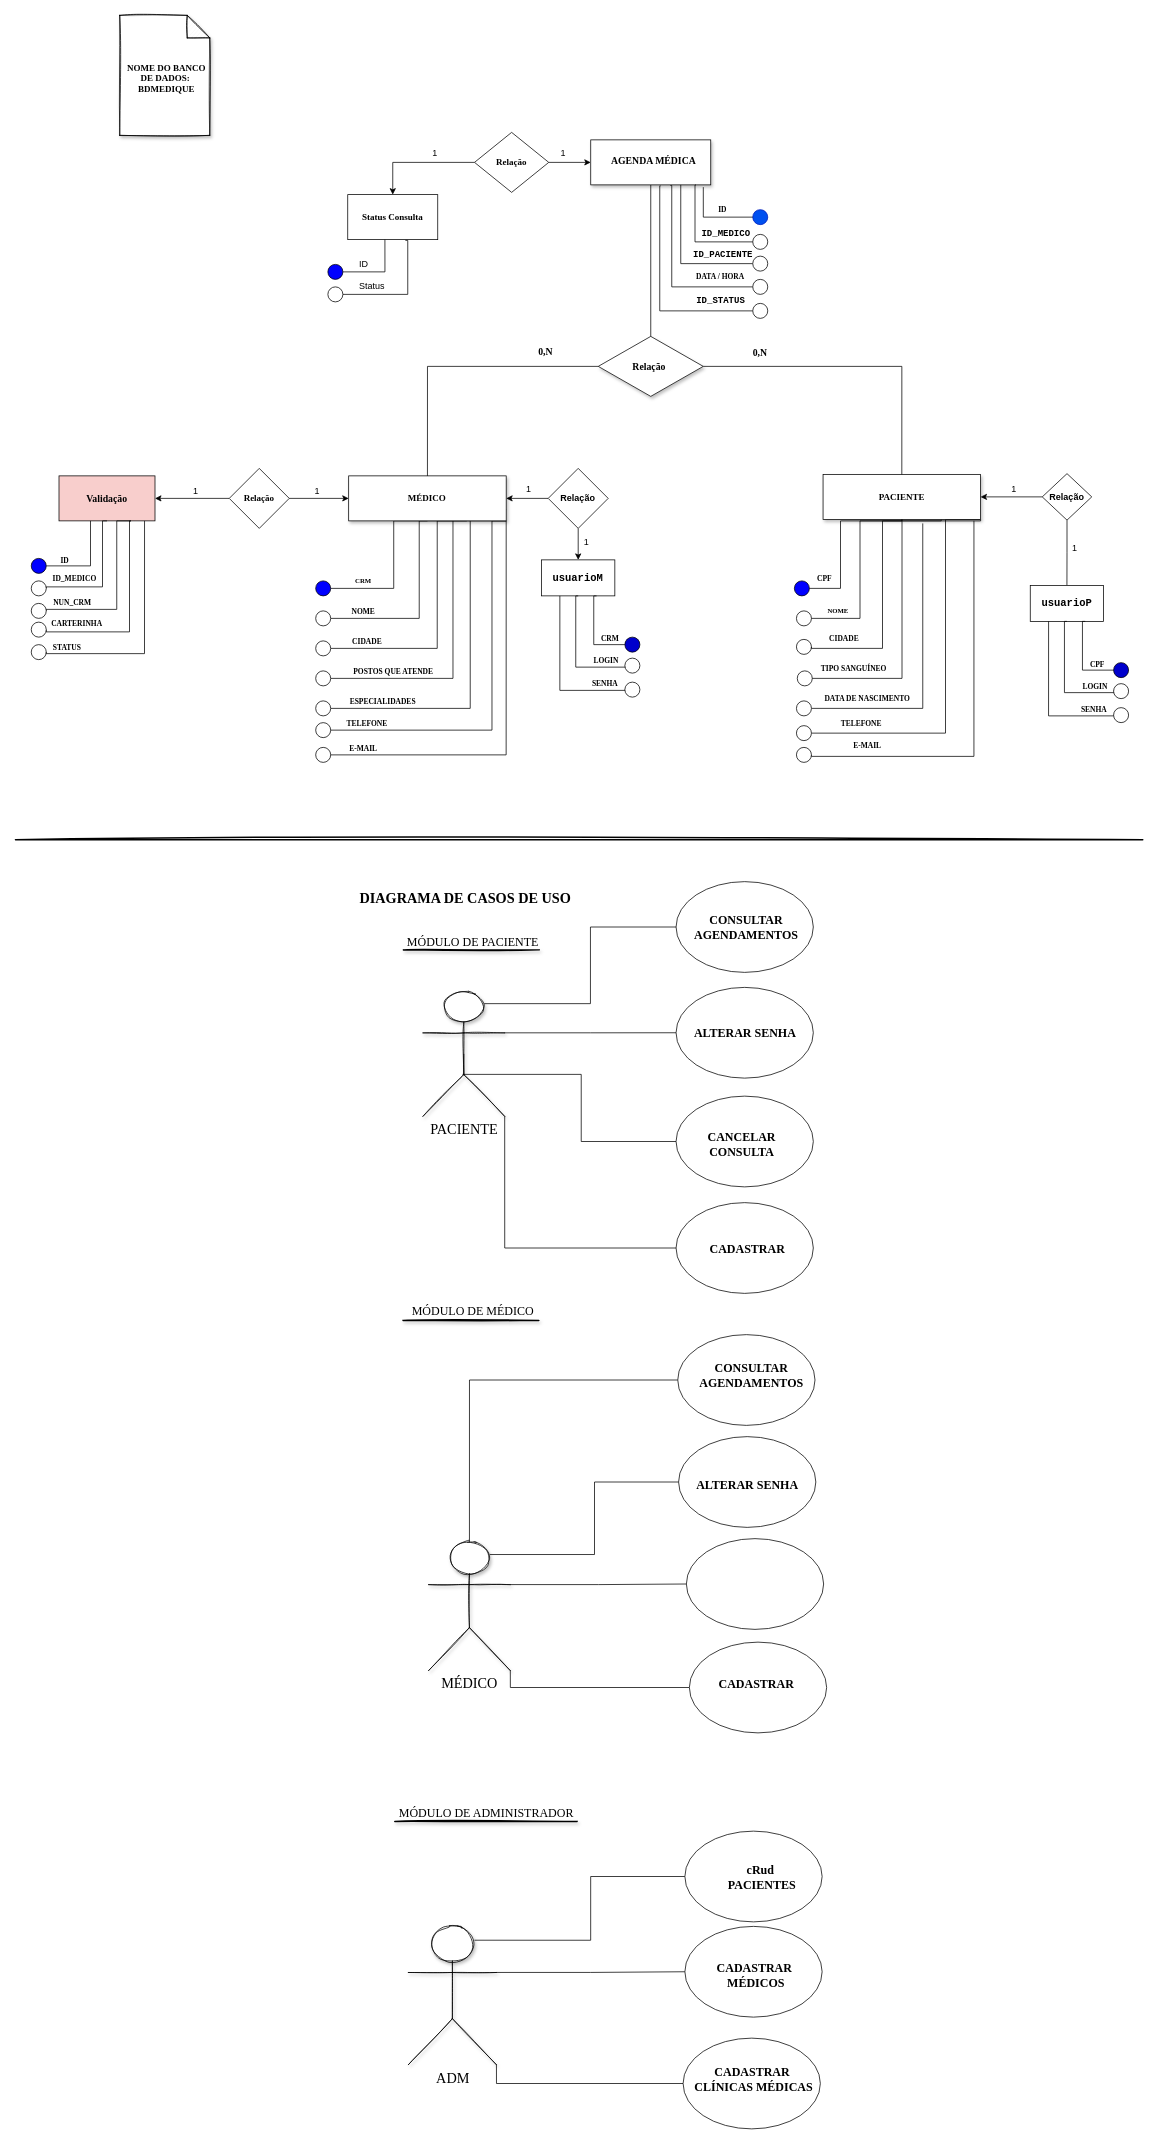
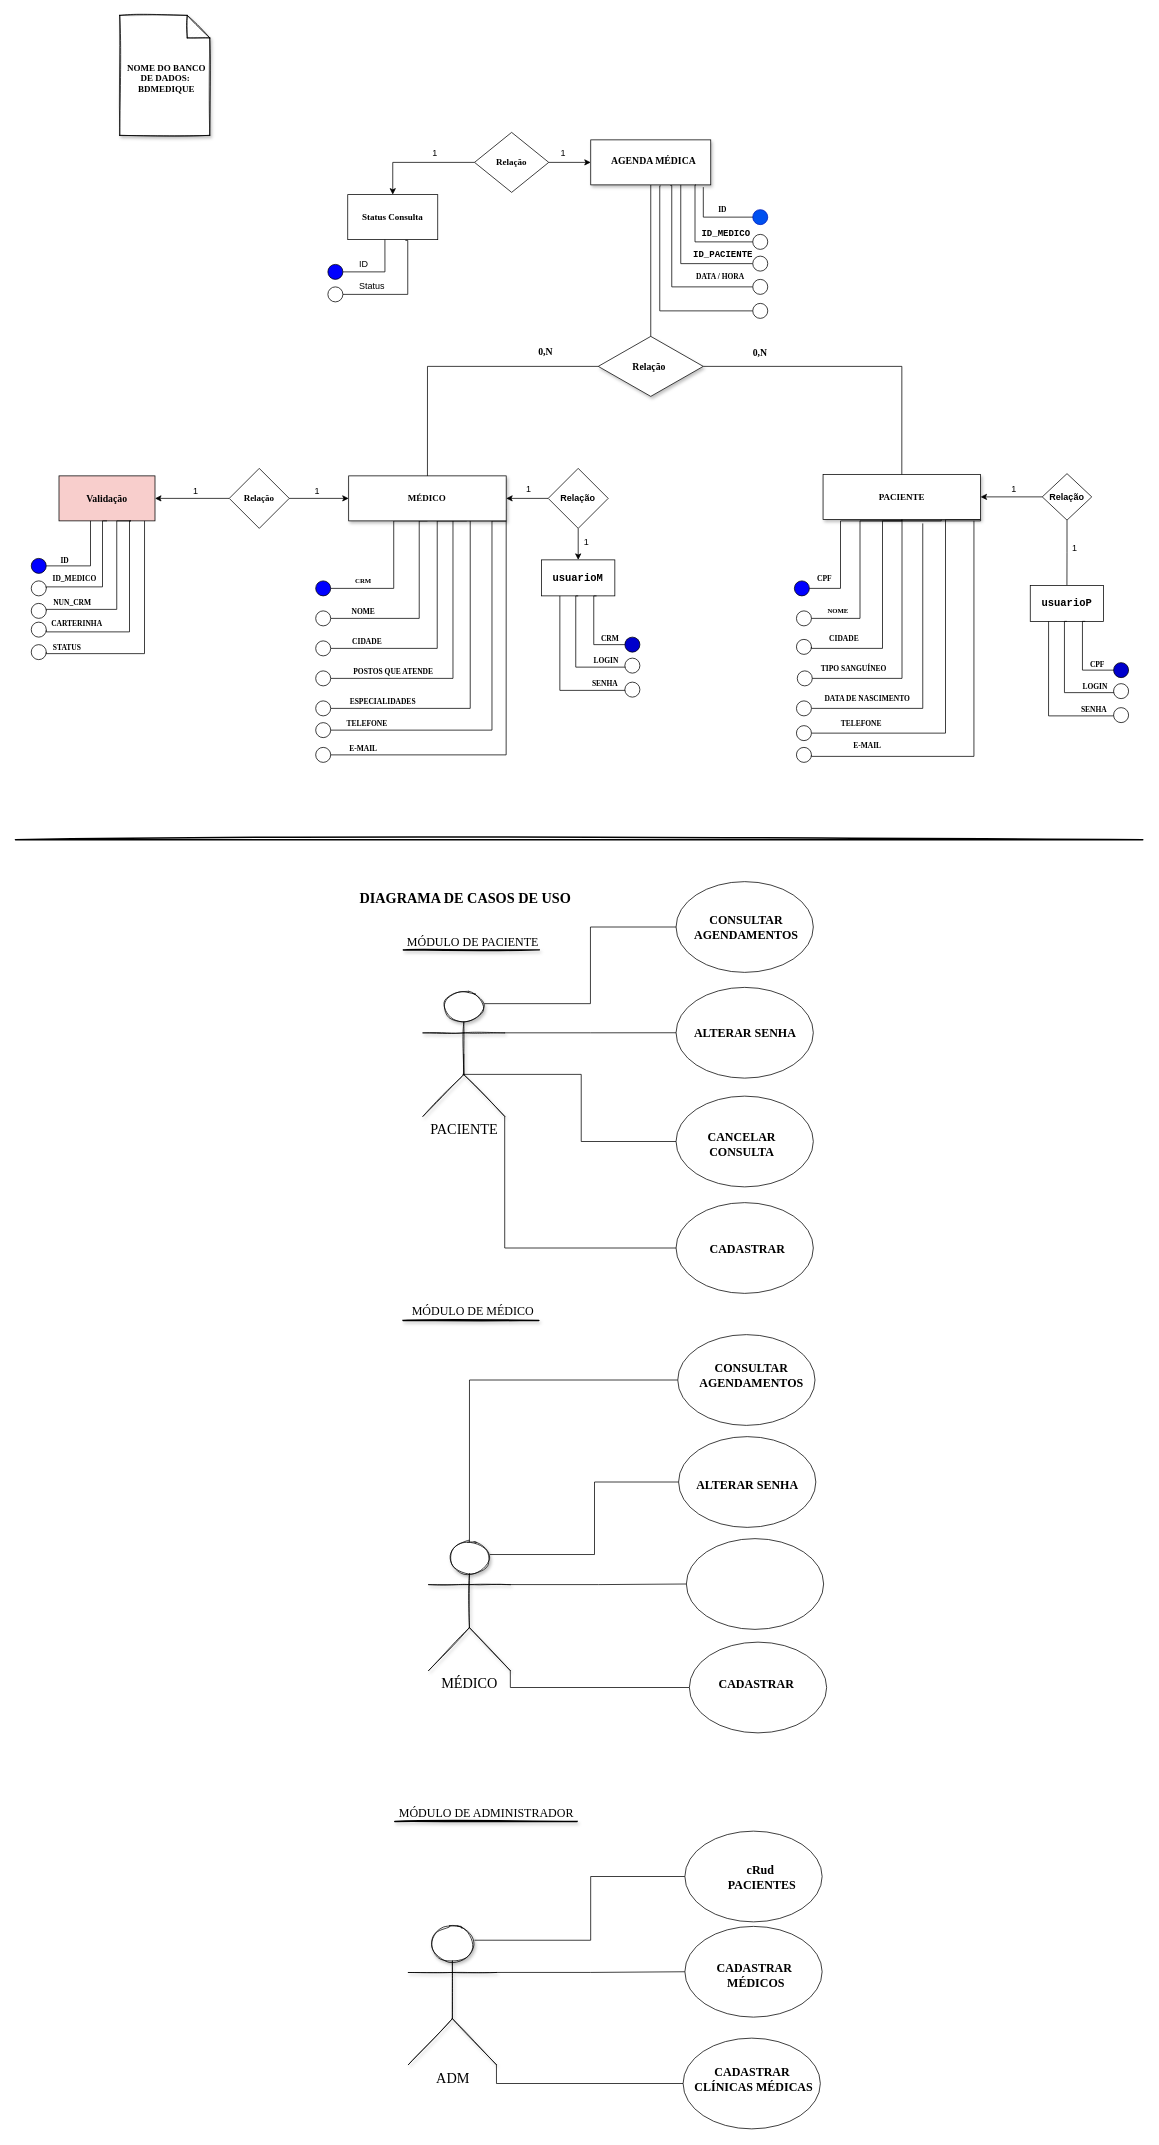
node "ID_STATUS": removed
